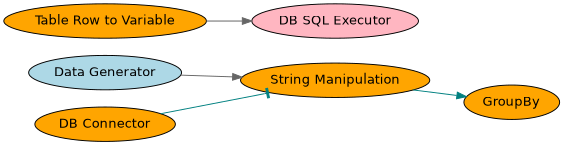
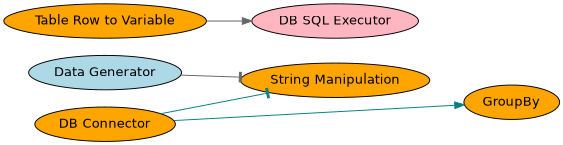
edge "Data Generator" -> "String Manipulation": arrowhead normal -> tee
edge "String Manipulation" -> "GroupBy": now "DB Connector" -> "GroupBy"
